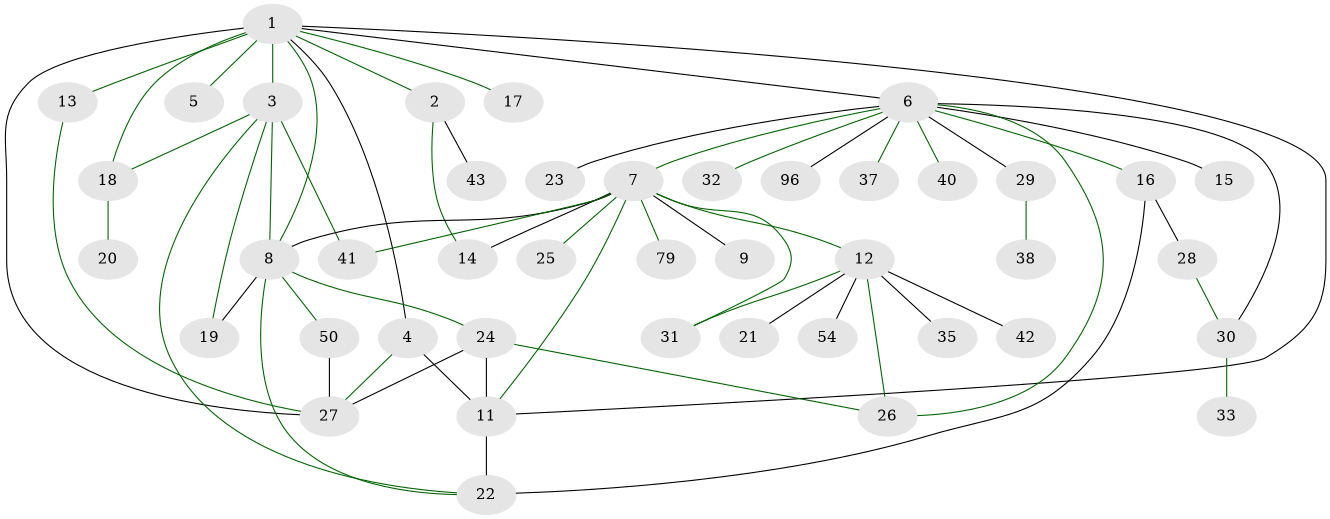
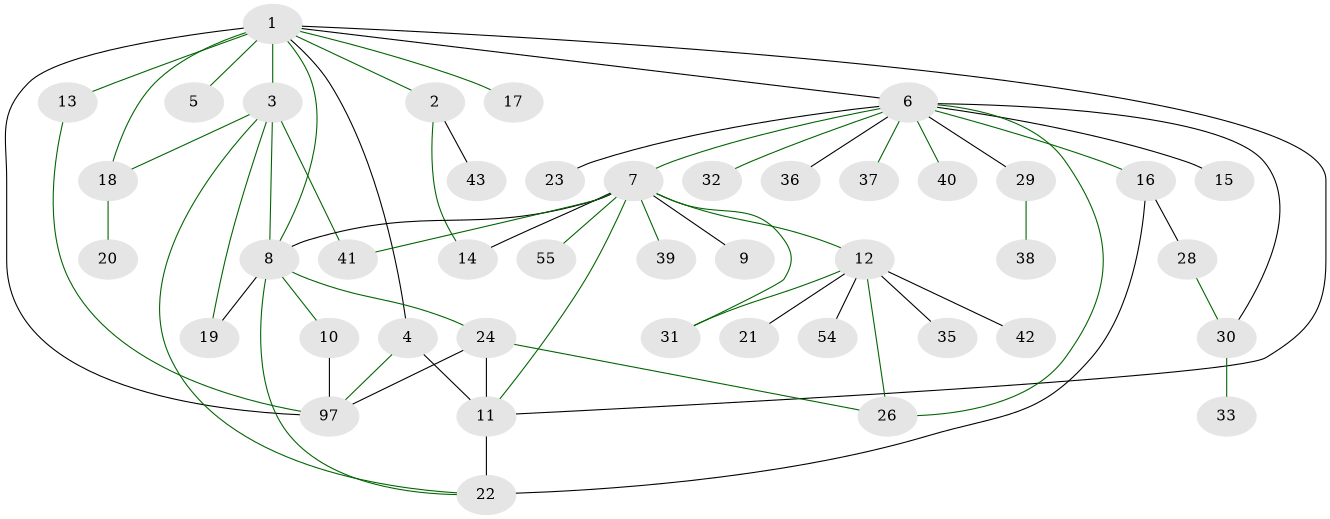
node "96": label "96" -> "36"
node "25": label "25" -> "55"
node "79": label "79" -> "39"
node "50": label "50" -> "10"
node "27": label "27" -> "97"
